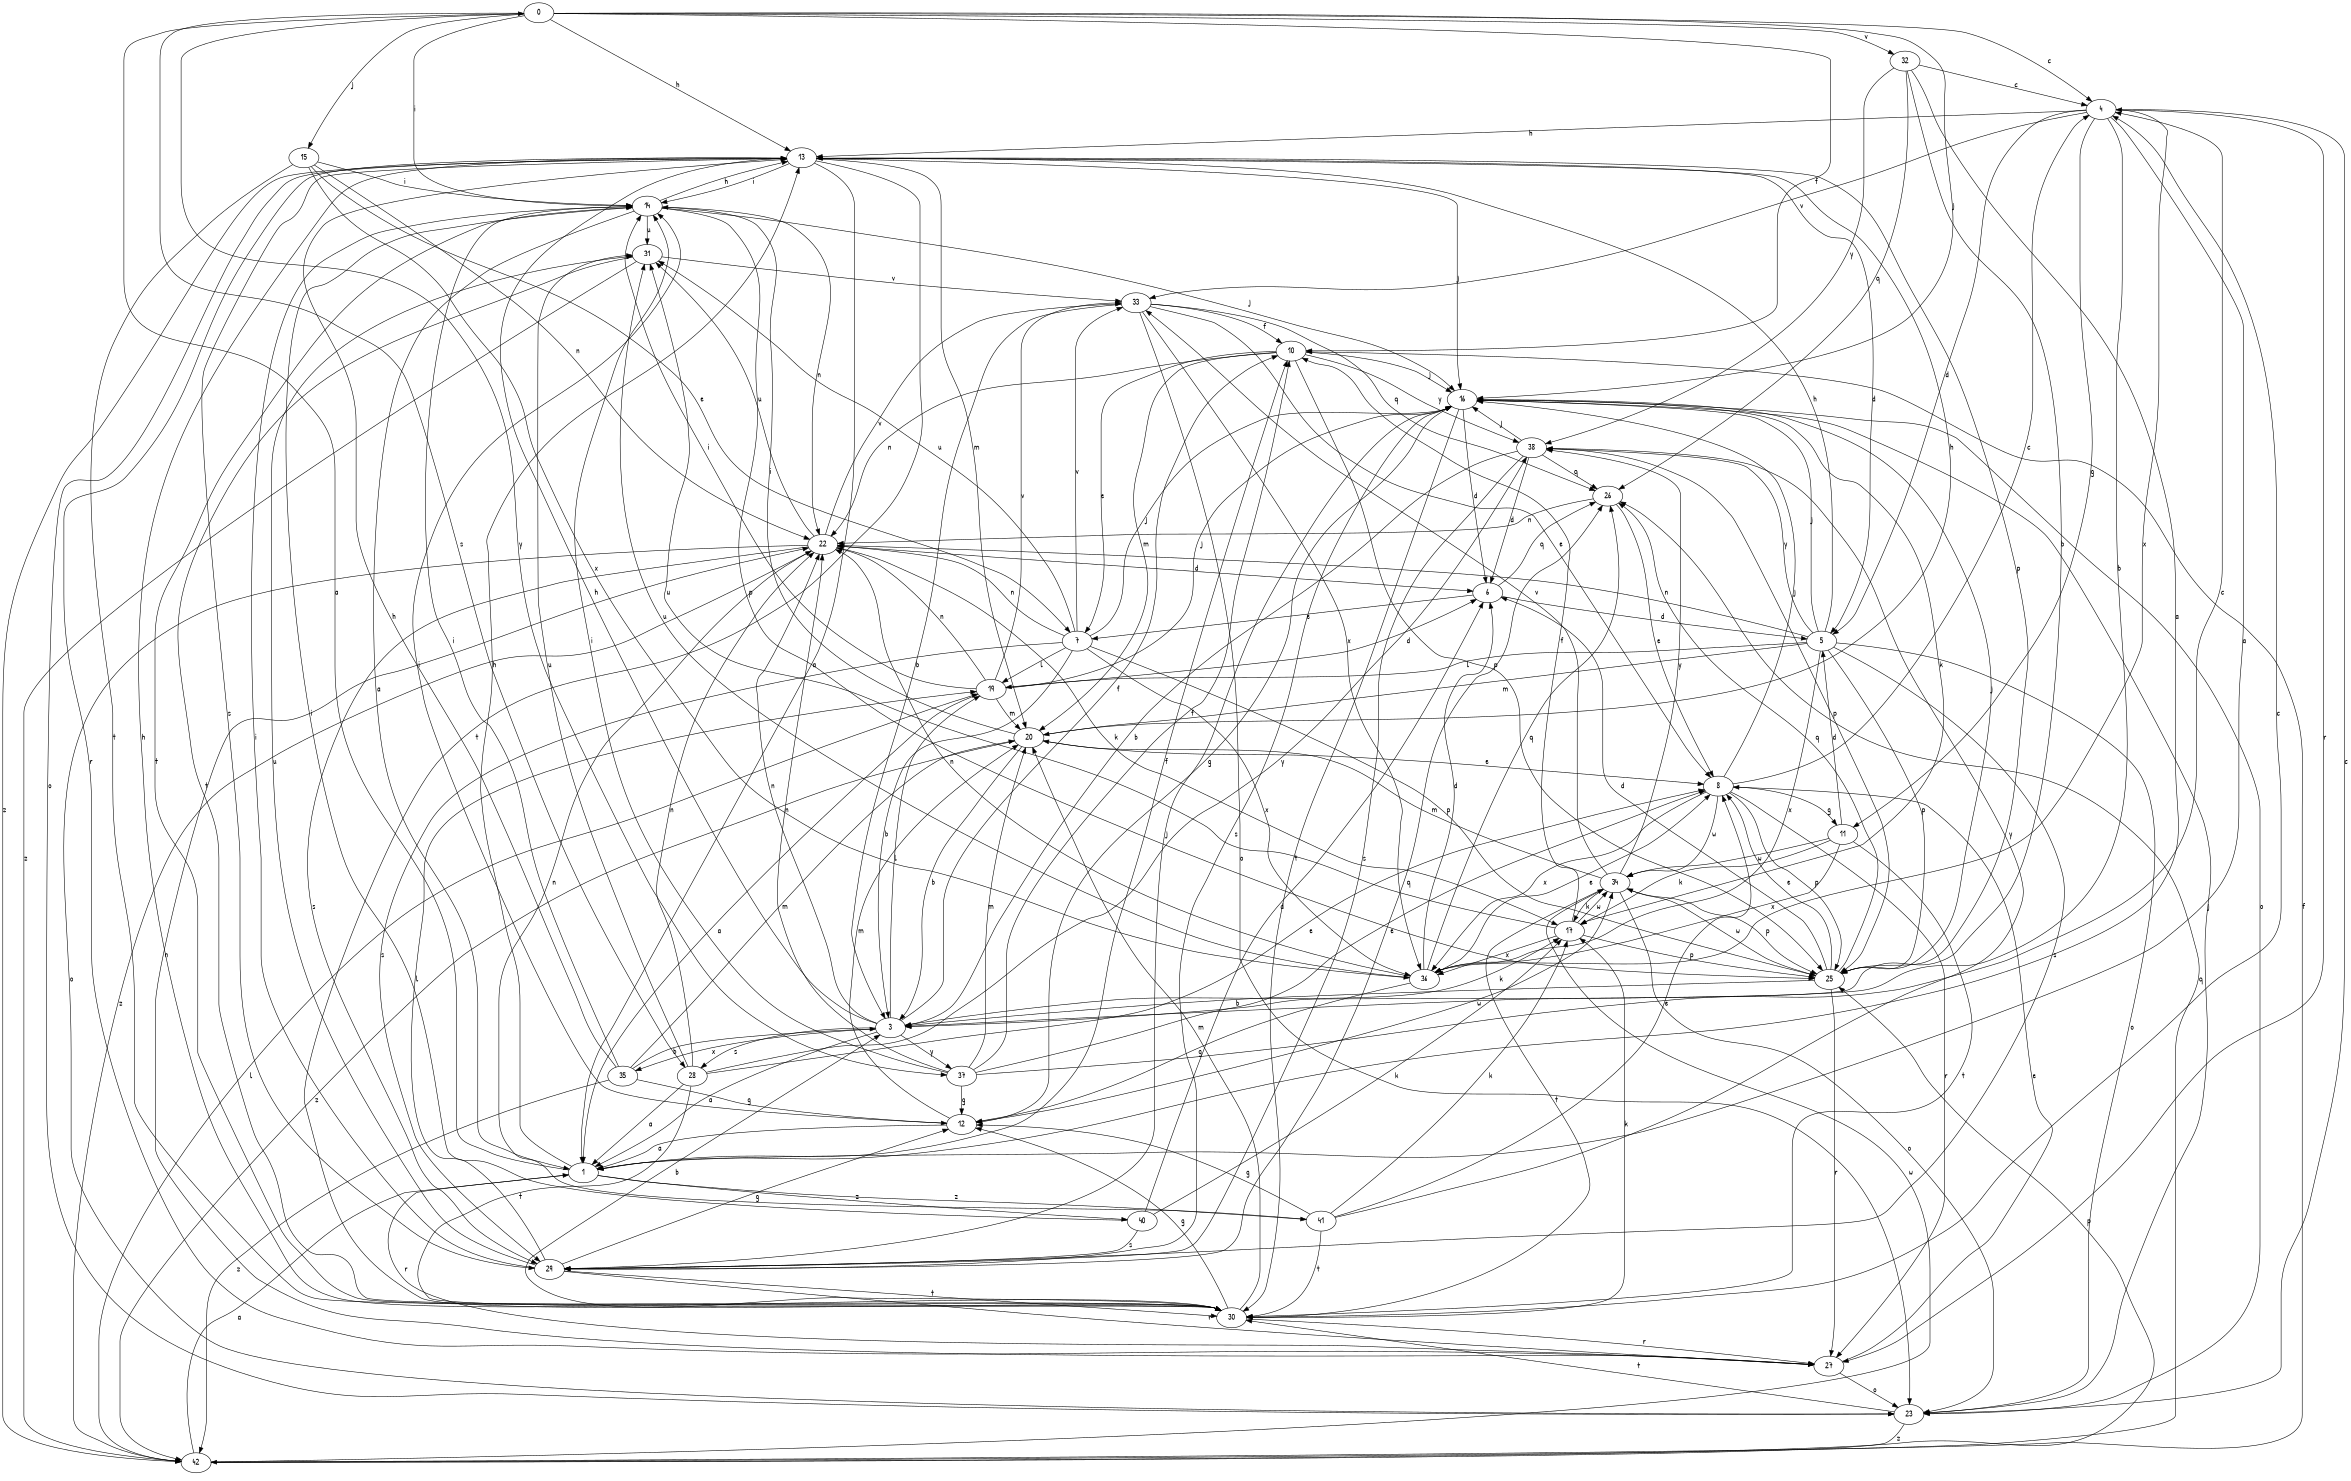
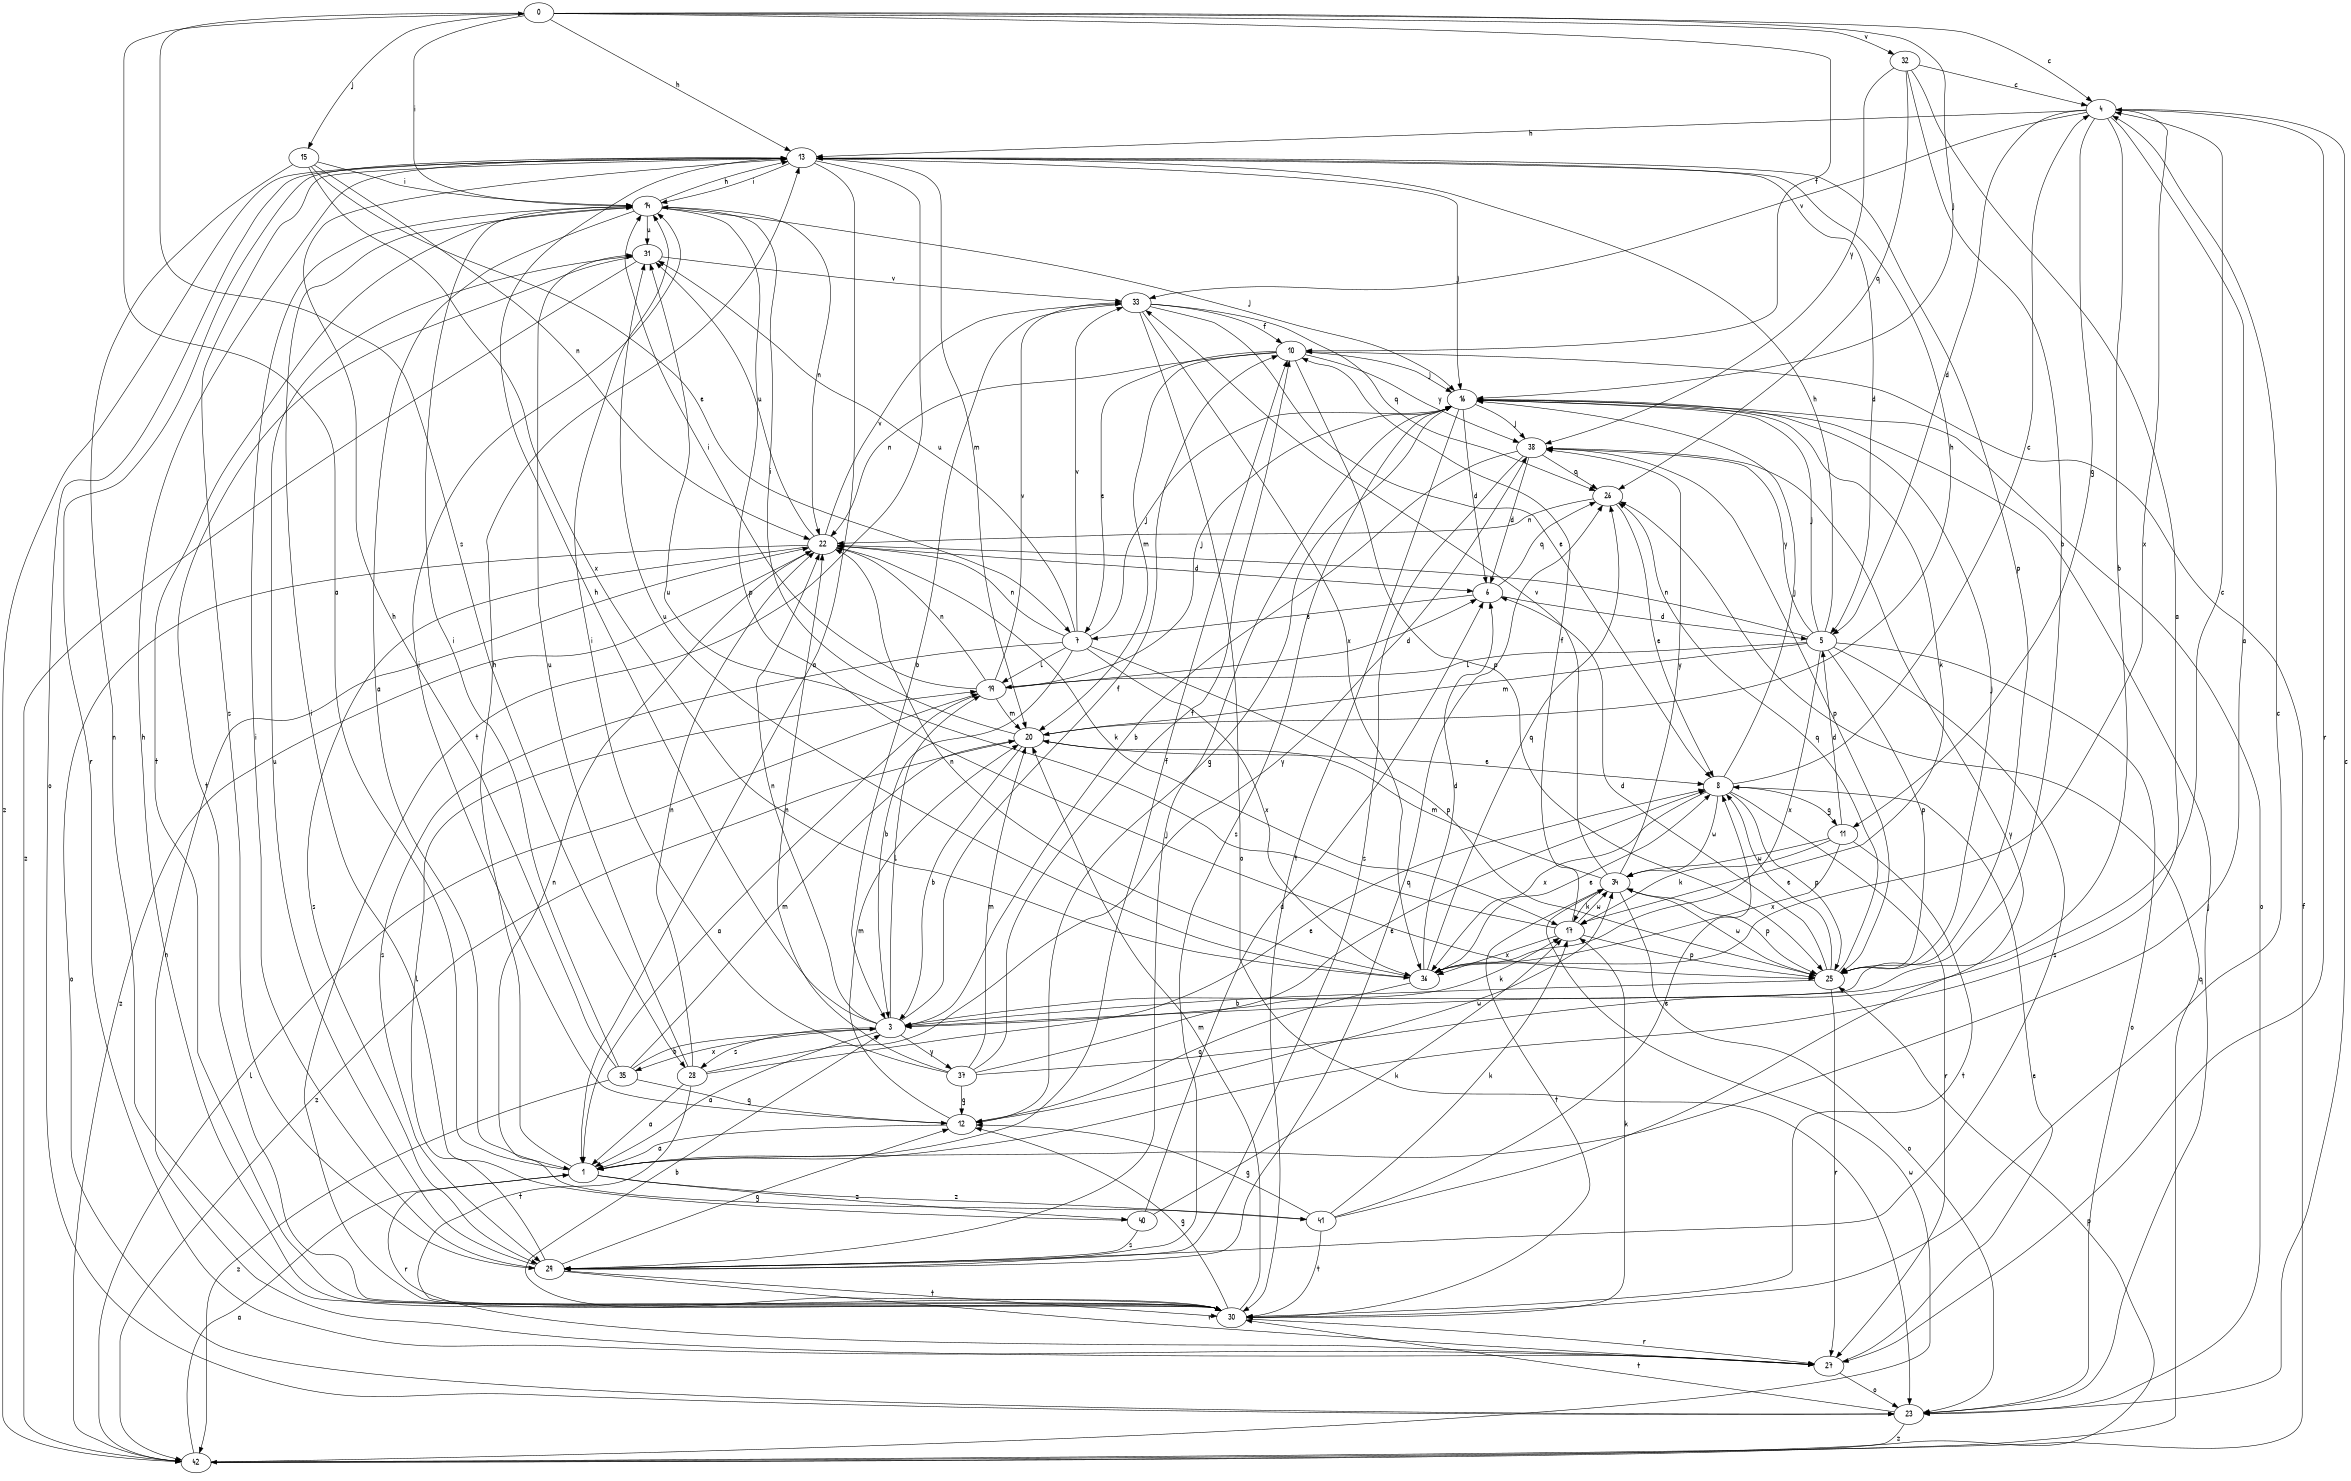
edge "0" -> "37": removed, label "y"
edge "38" -> "16": reversed
edge "15" -> "30": label "t" -> "n"
